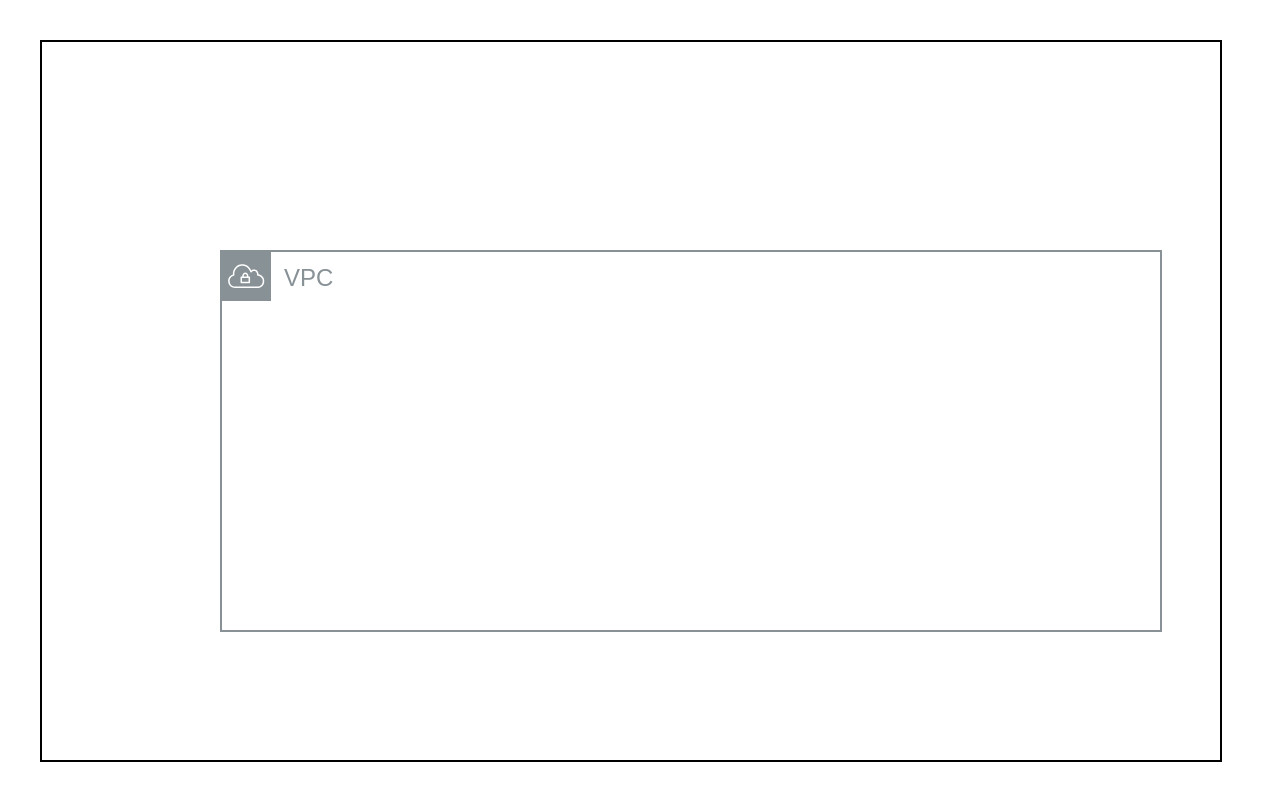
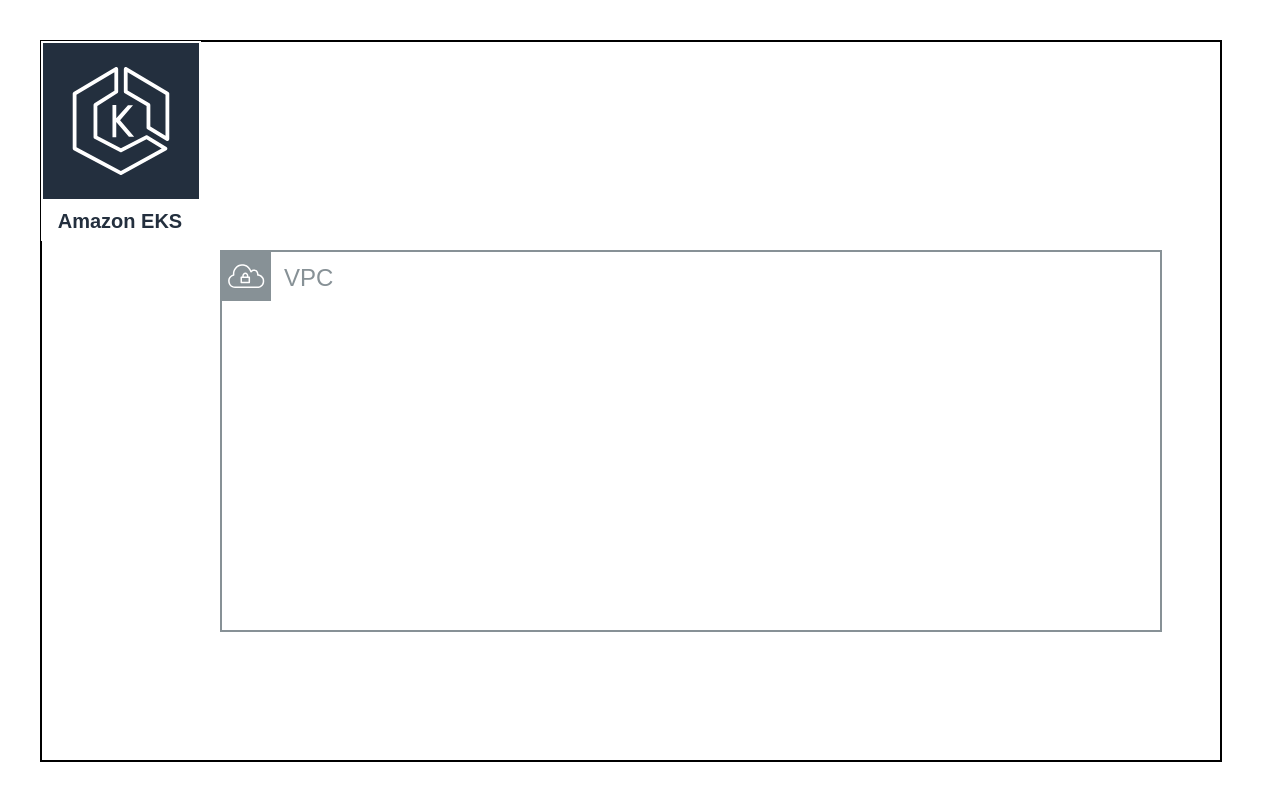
node "Amazon EKS": added
